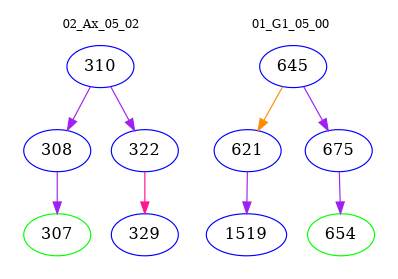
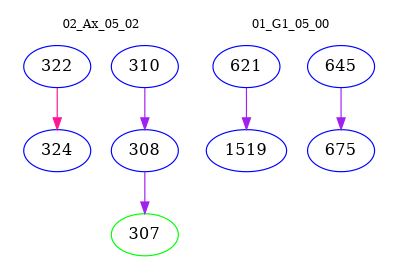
edge "310" -> "322": removed
edge "645" -> "621": removed
node "329": label "329" -> "324"
node "654": removed
